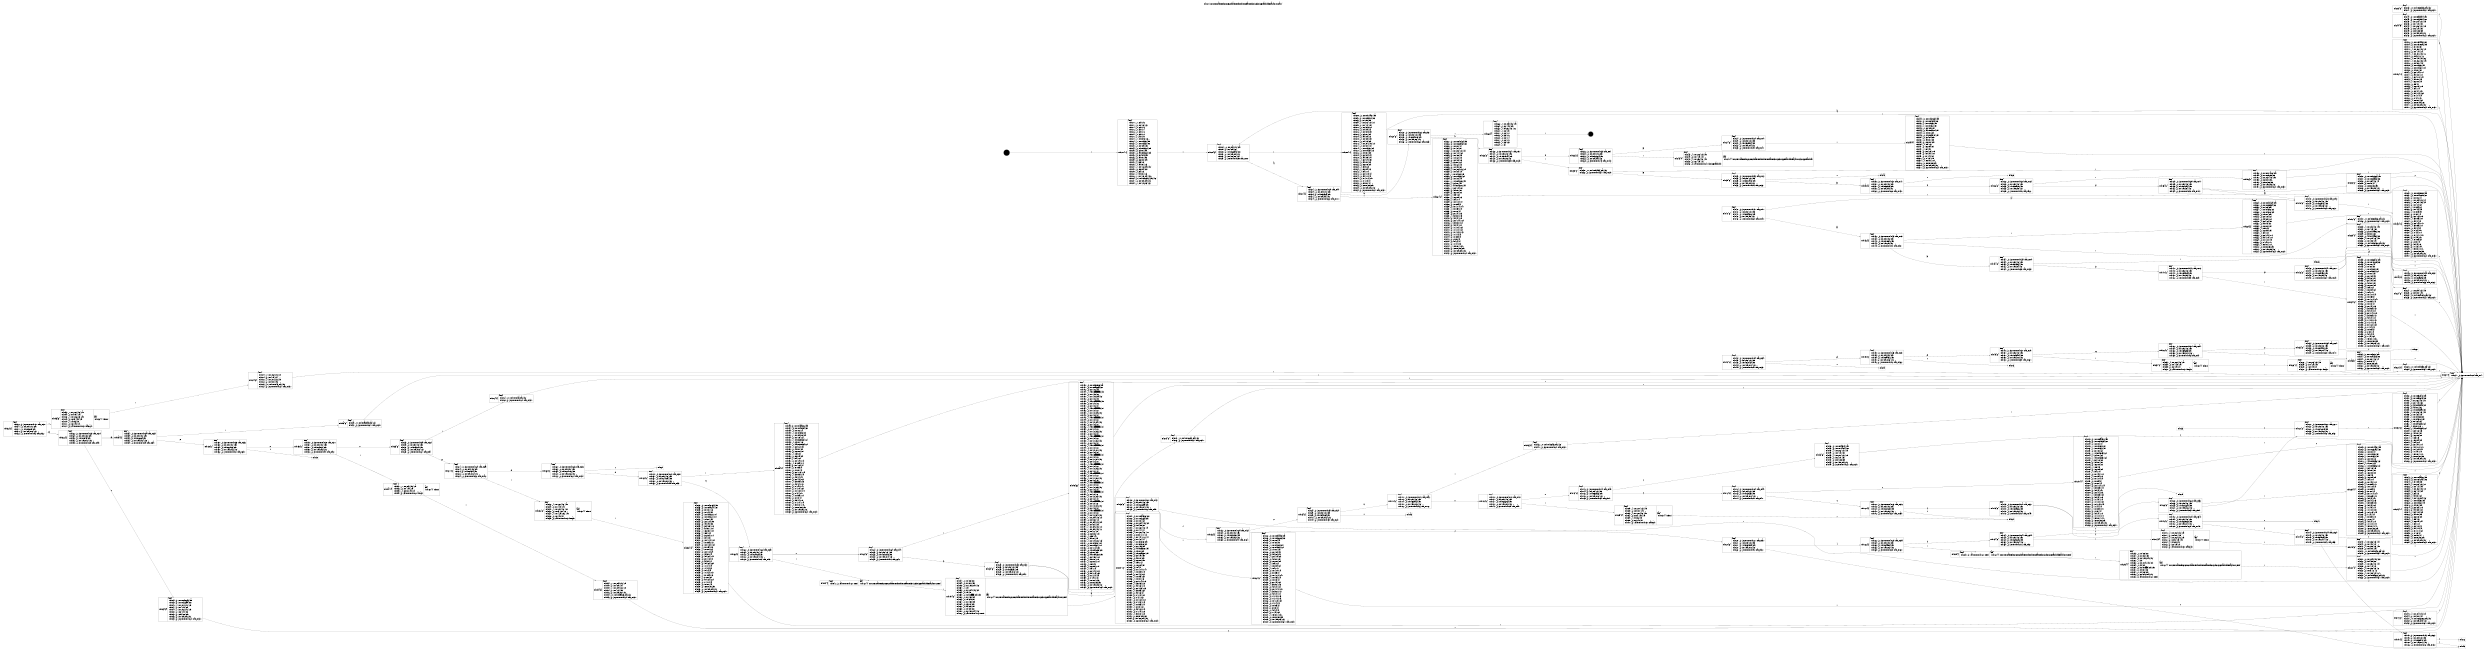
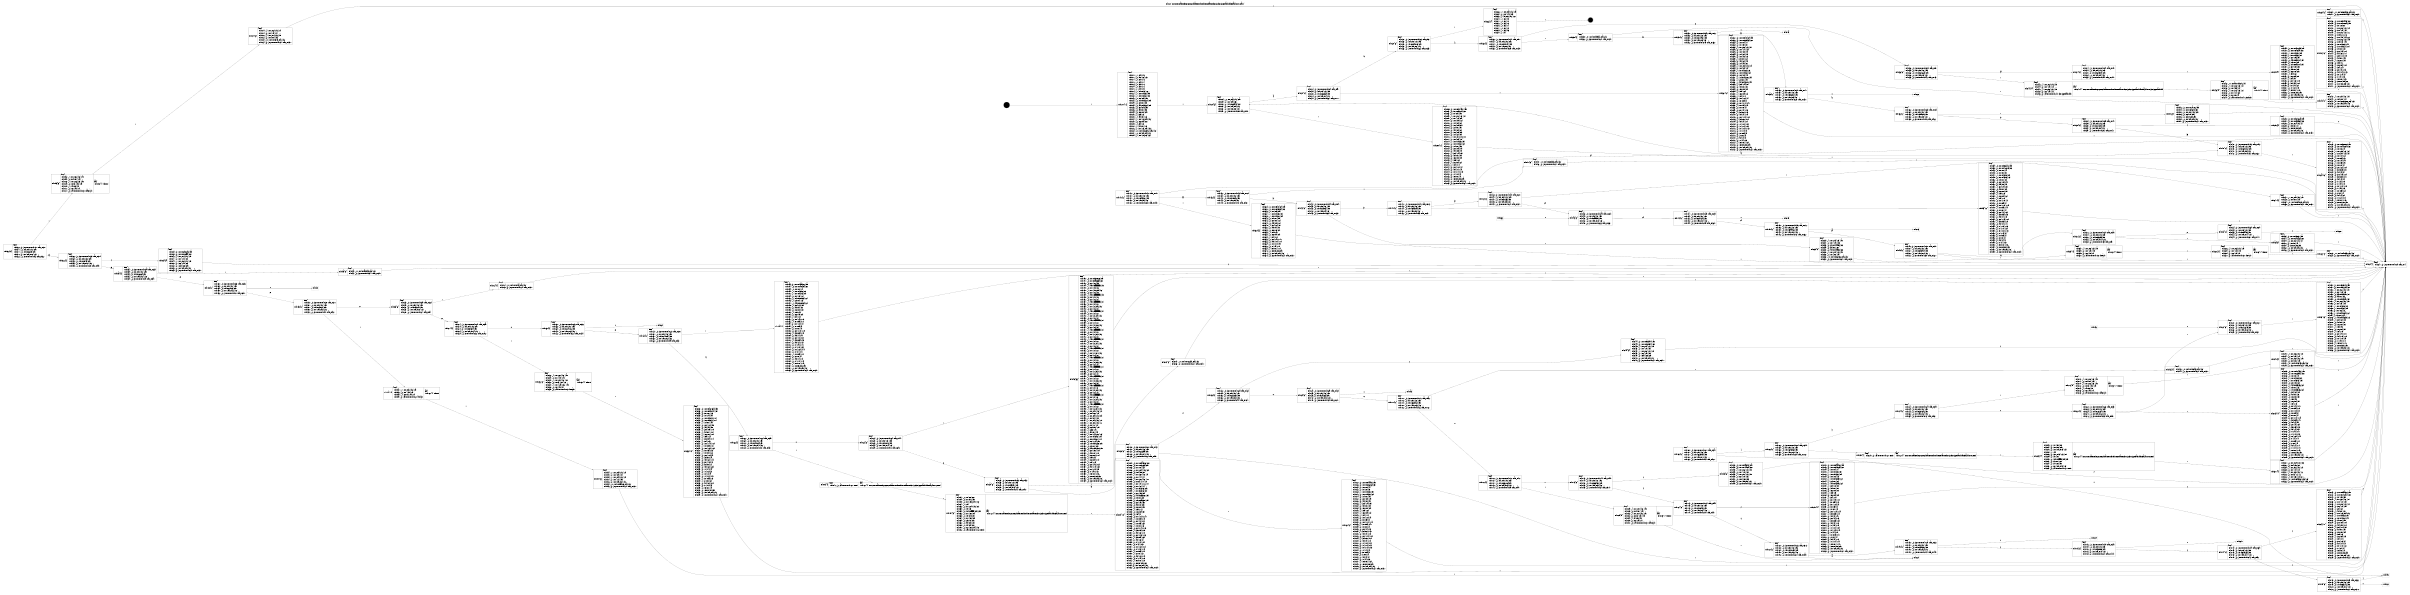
node "0x402458 [29]": added
edge "0x4014a8 [28]" -> "0x4014c4 [28]": added, label "29"
edge "0x401438 [28]" -> "0x40232b [86]": now "0x40141c [28]" -> "0x40232b [86]"
edge "0x4016d8 [28]" -> "0x40180c [28]": now "0x4016d8 [28]" -> "0x402494 [39]"
